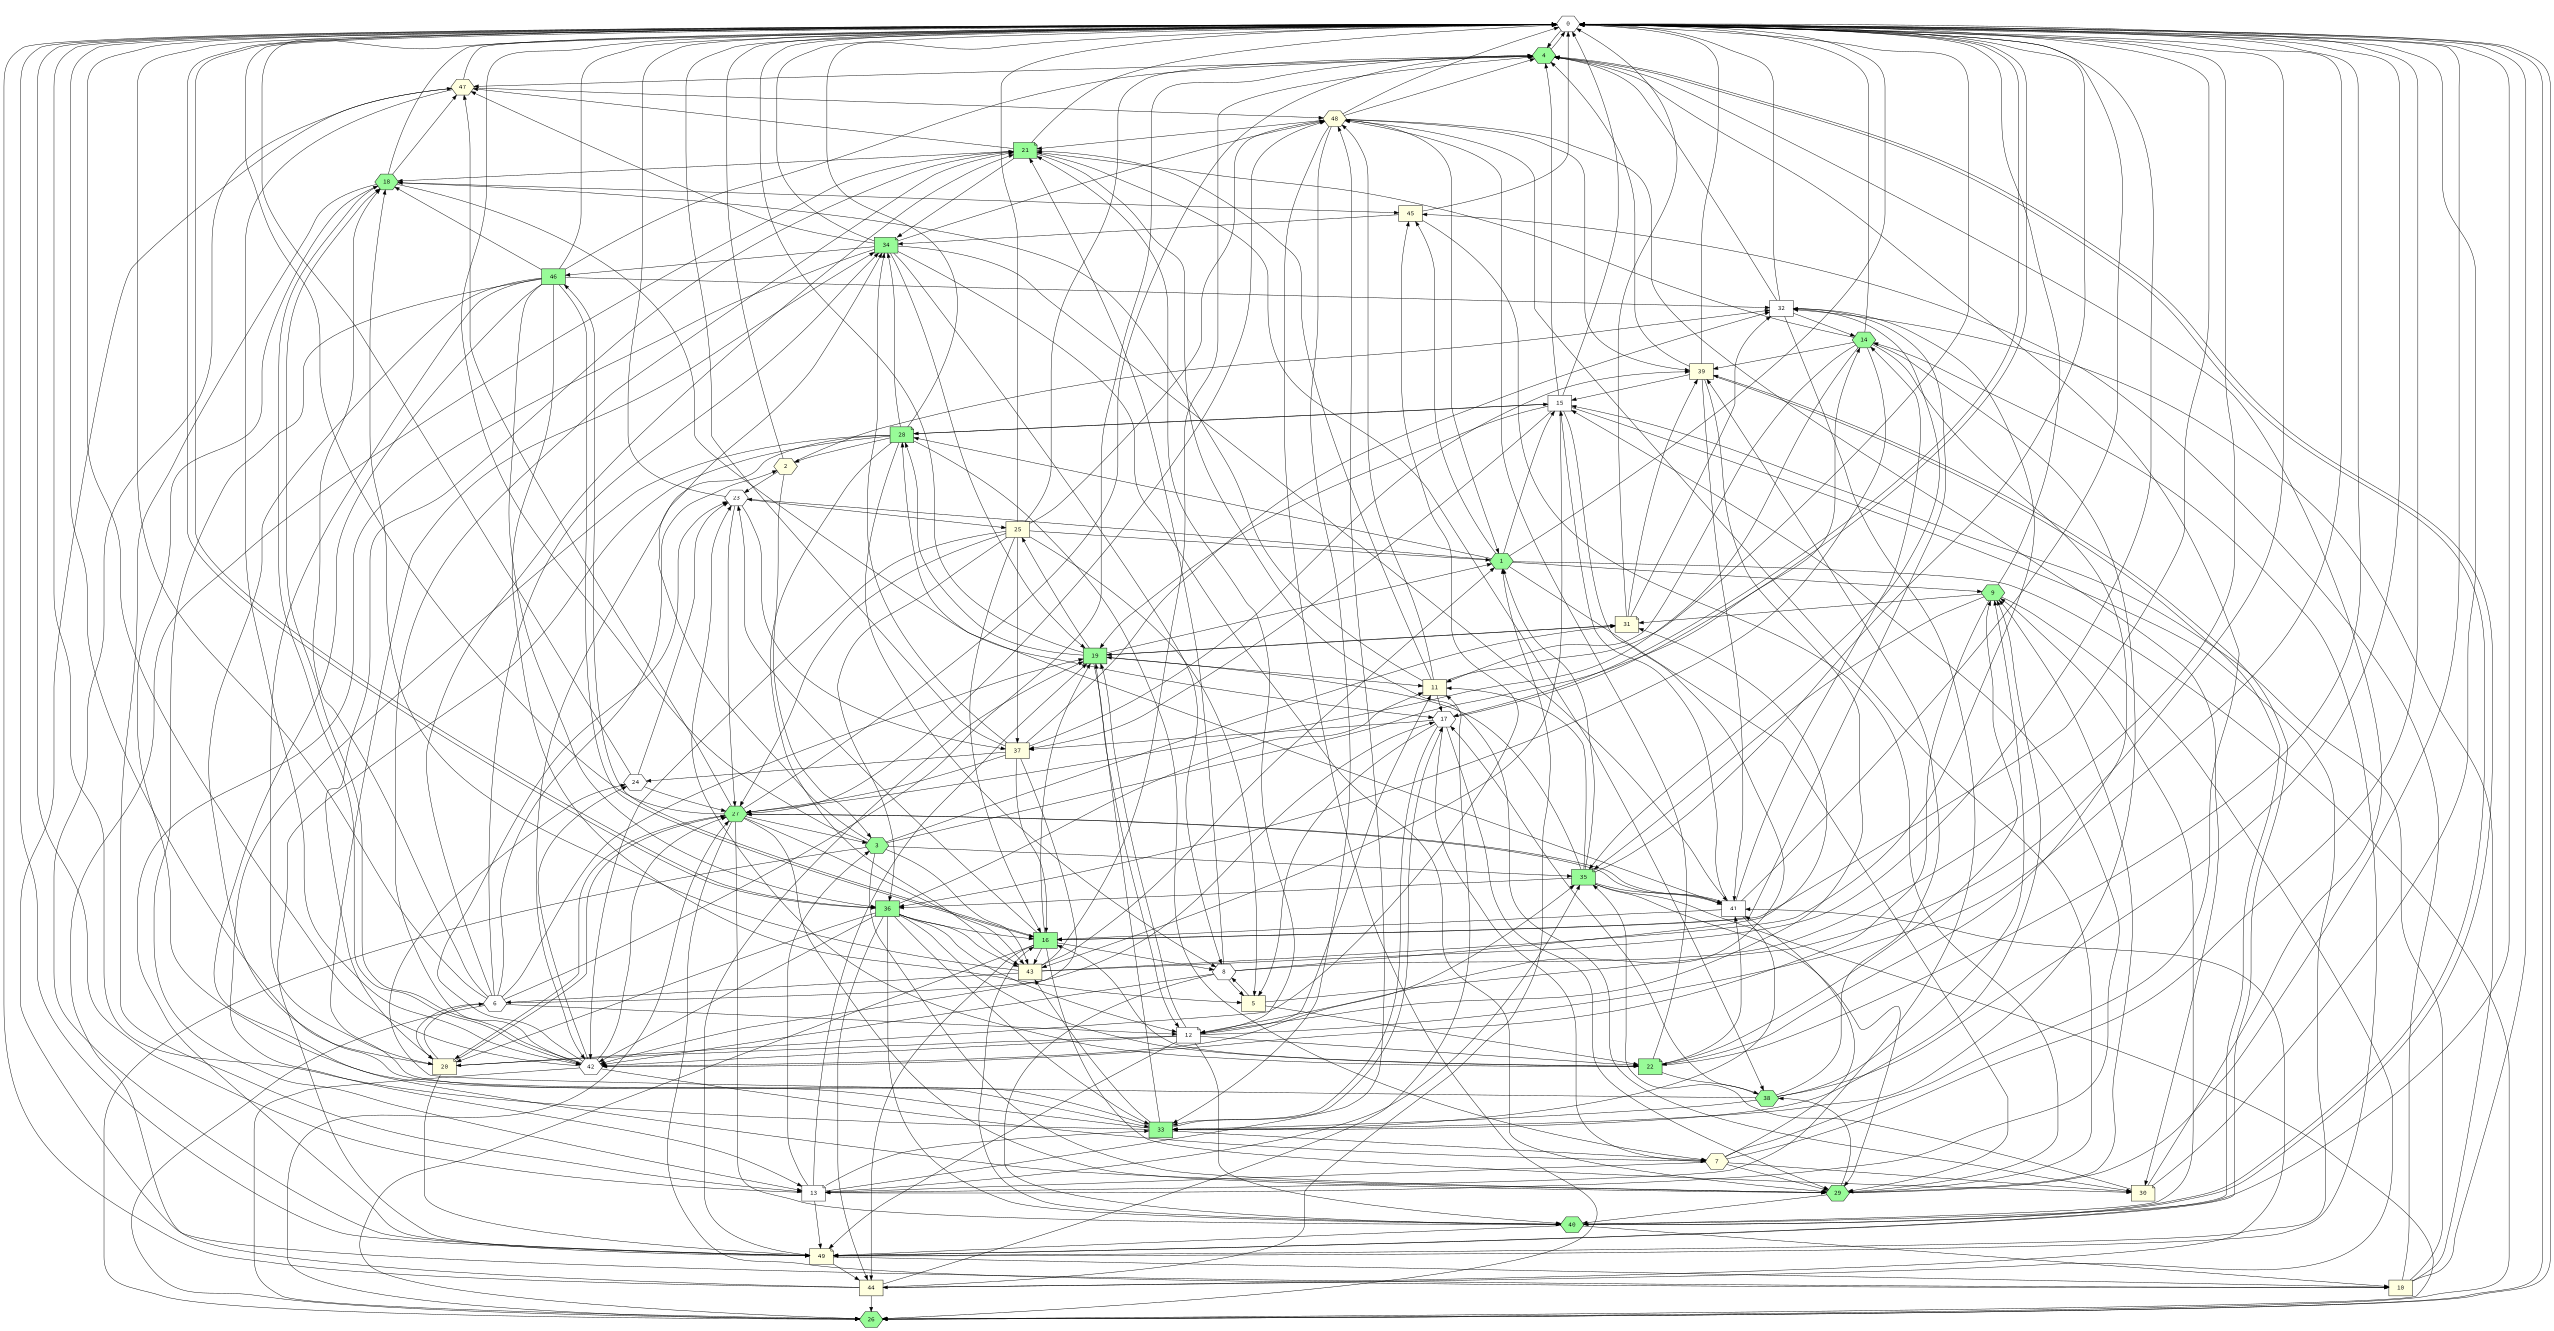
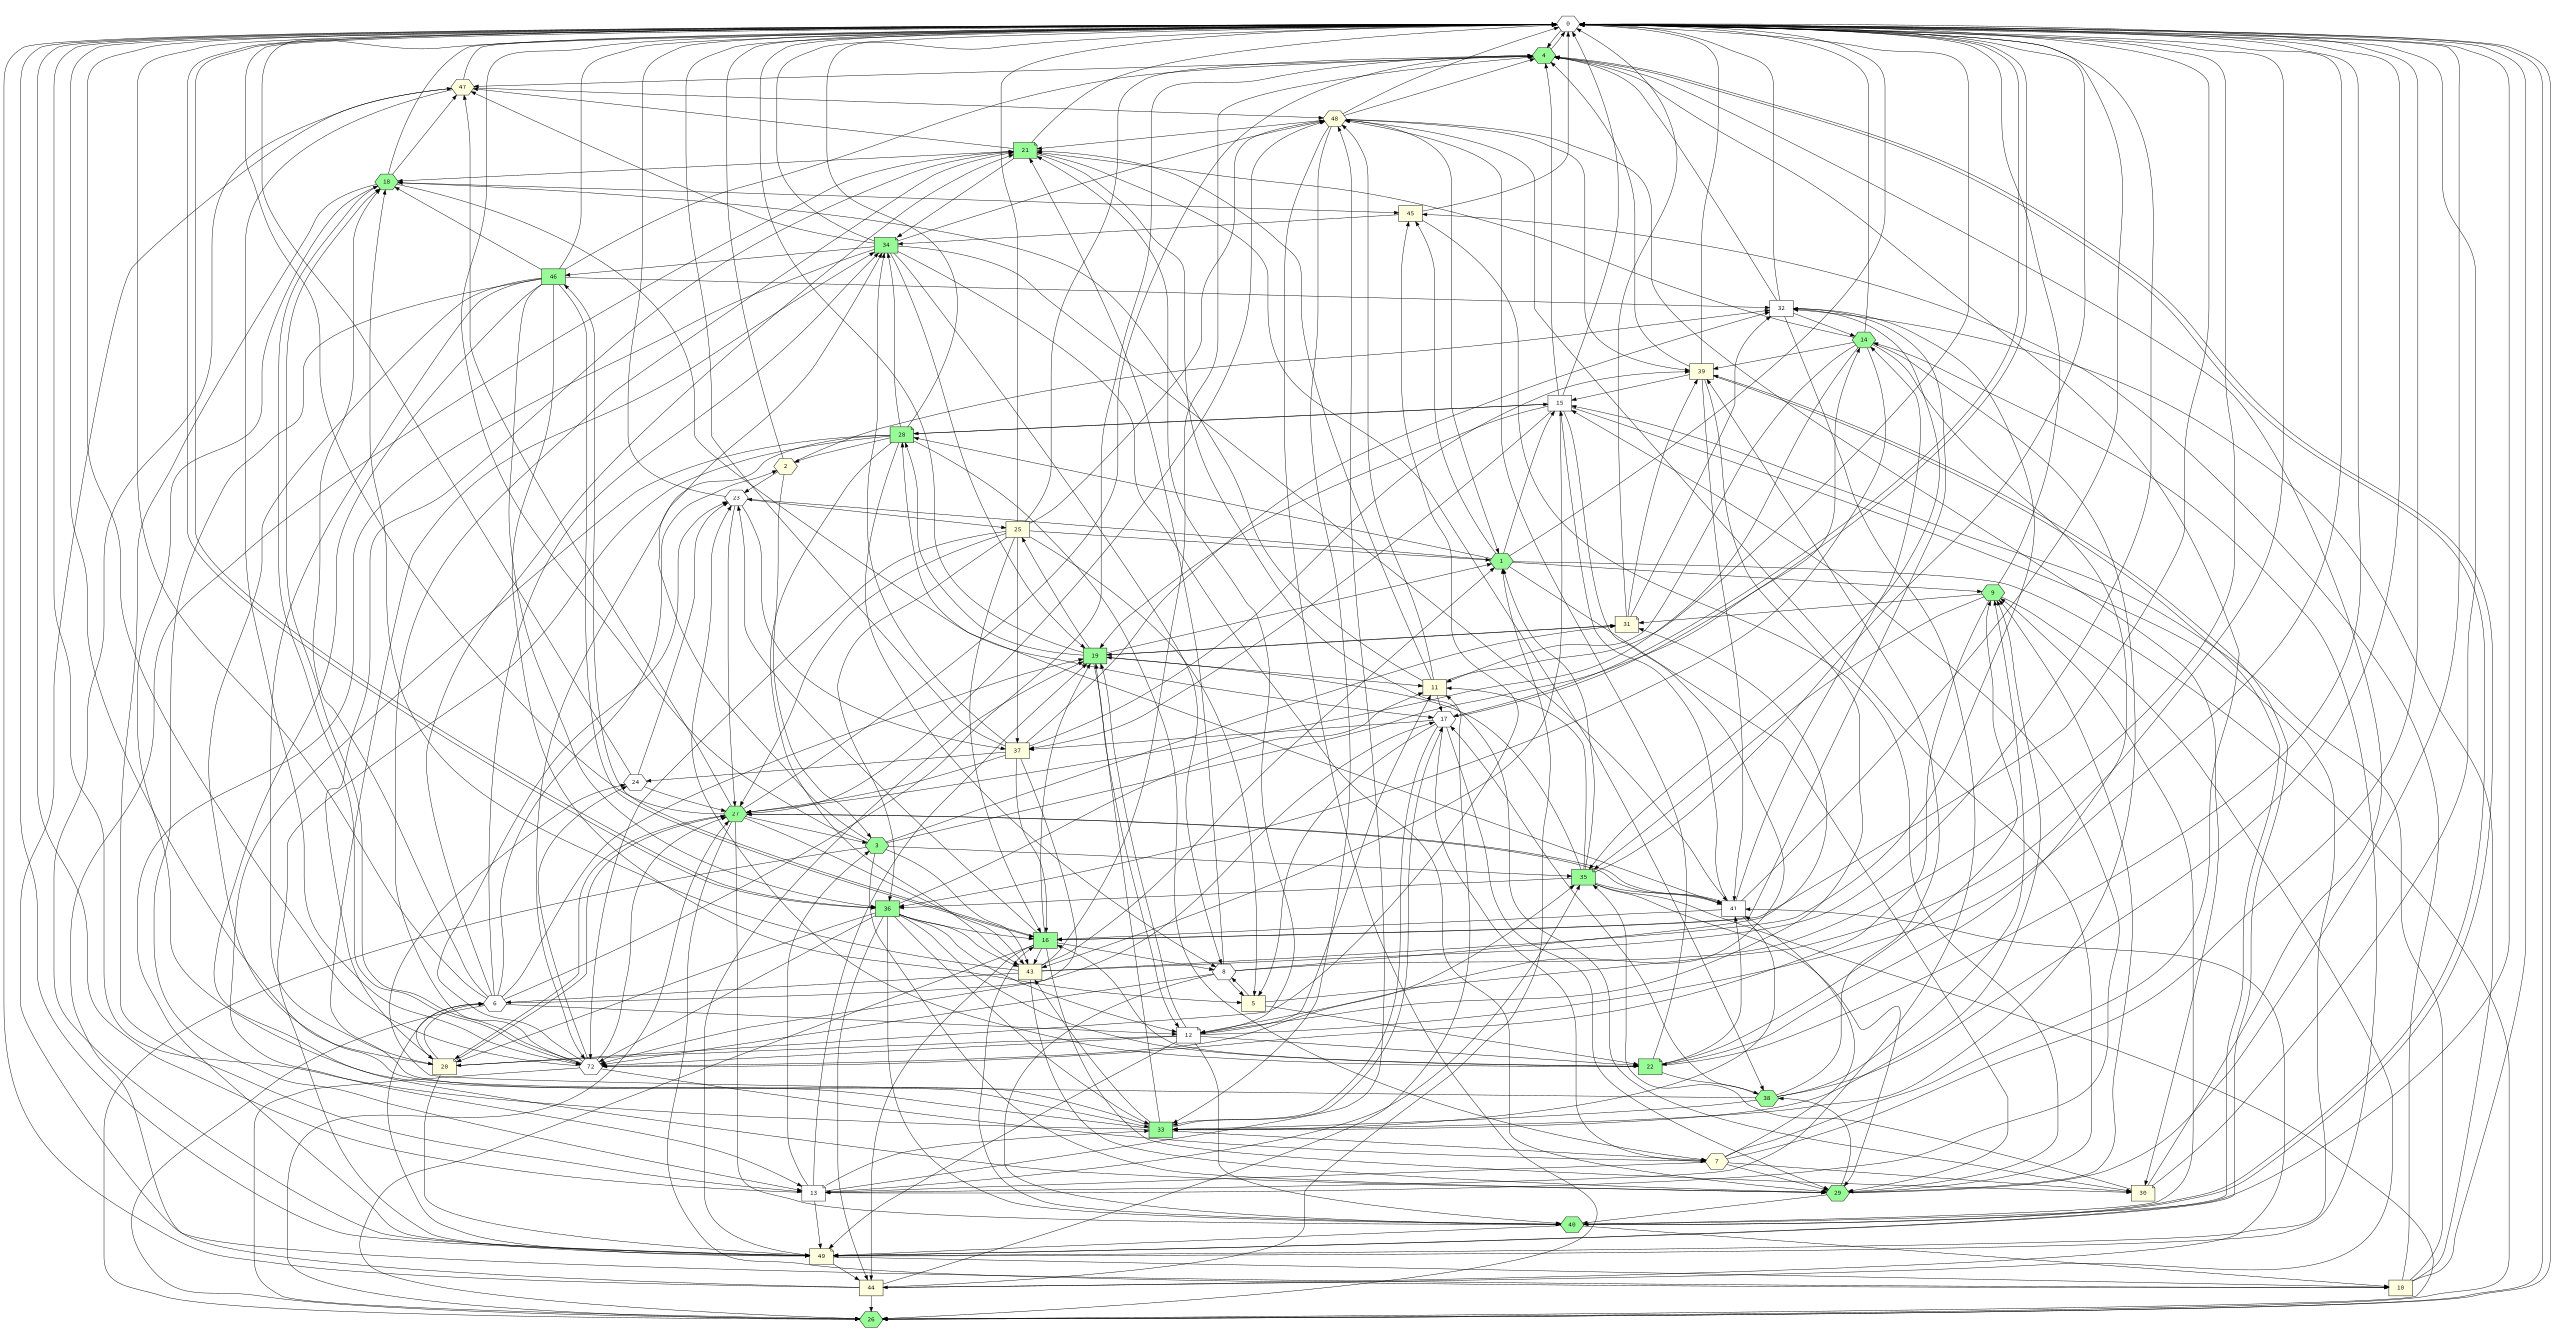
node "42": label "42" -> "72"
edge "27" -> "29": now "43" -> "29"
edge "49" -> "6": added
